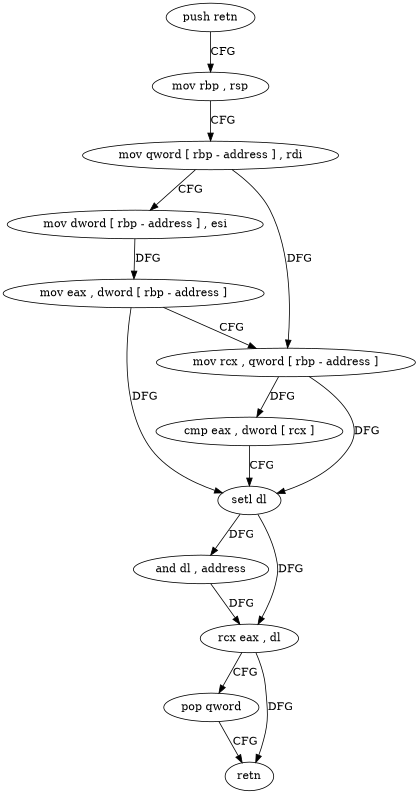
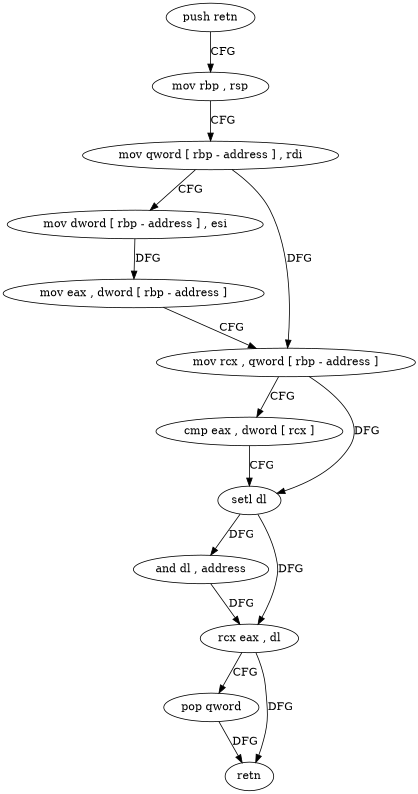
edge "mov rcx , qword [ rbp - address ]" -> "cmp eax , dword [ rcx ]": label "DFG" -> "CFG"
edge "mov eax , dword [ rbp - address ]" -> "setl dl": removed, label "DFG"
edge "pop qword" -> "retn": label "CFG" -> "DFG"
